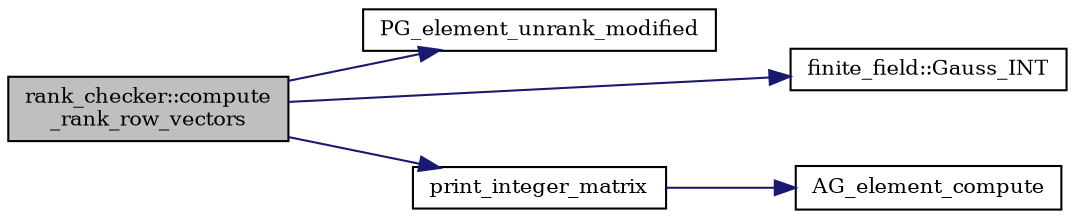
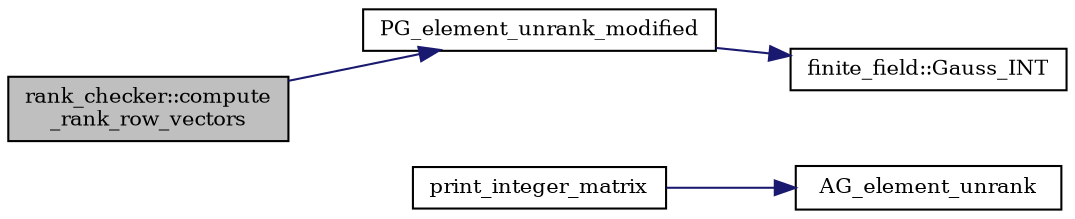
edge "rank_checker::compute _rank_row_vectors" -> "finite_field::Gauss_INT": now "PG_element_unrank_modified" -> "finite_field::Gauss_INT"
edge "rank_checker::compute _rank_row_vectors" -> "print_integer_matrix": removed
node "AG_element_compute": label "AG_element_compute" -> "AG_element_unrank"
